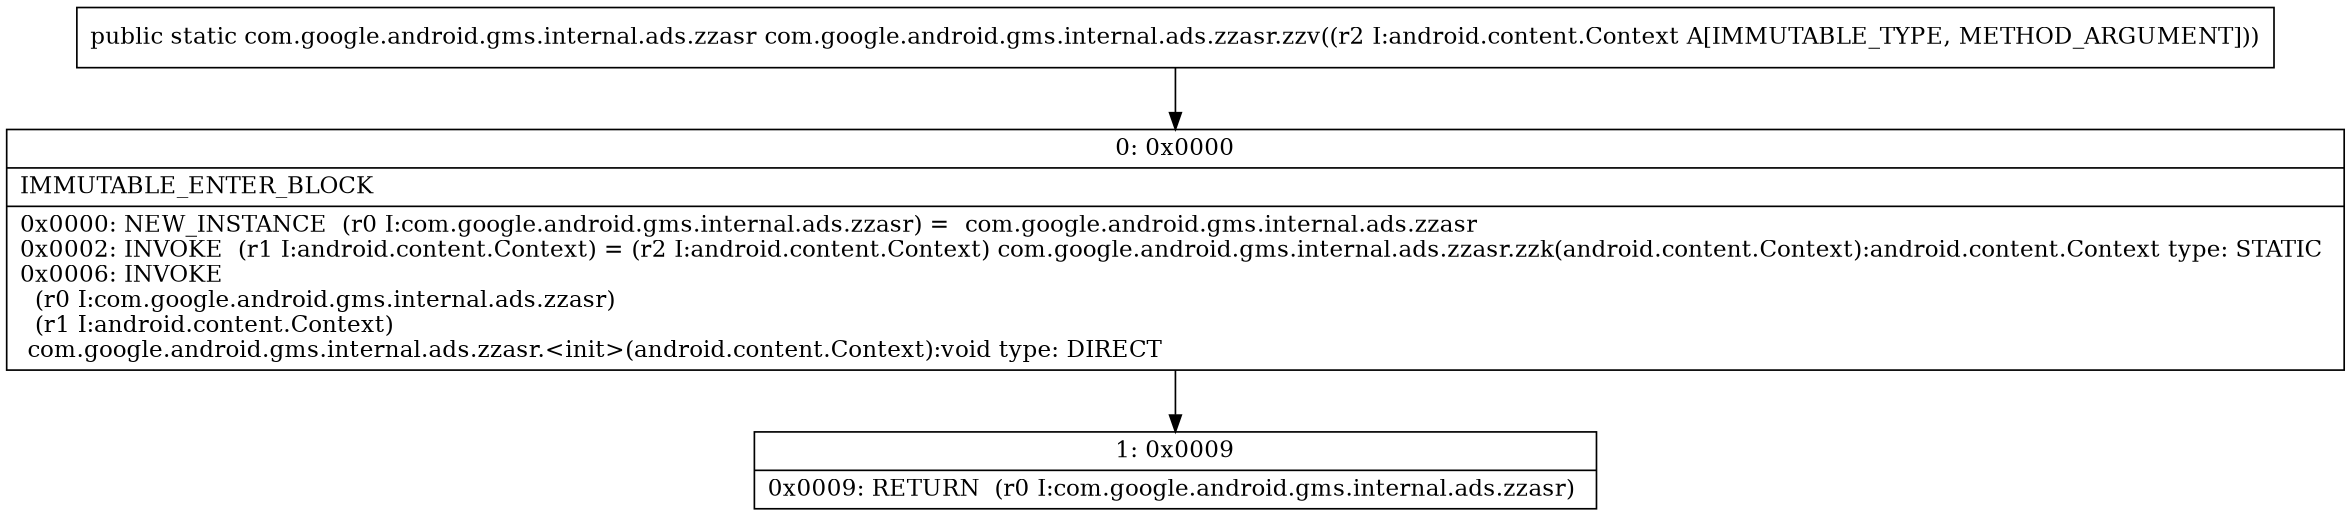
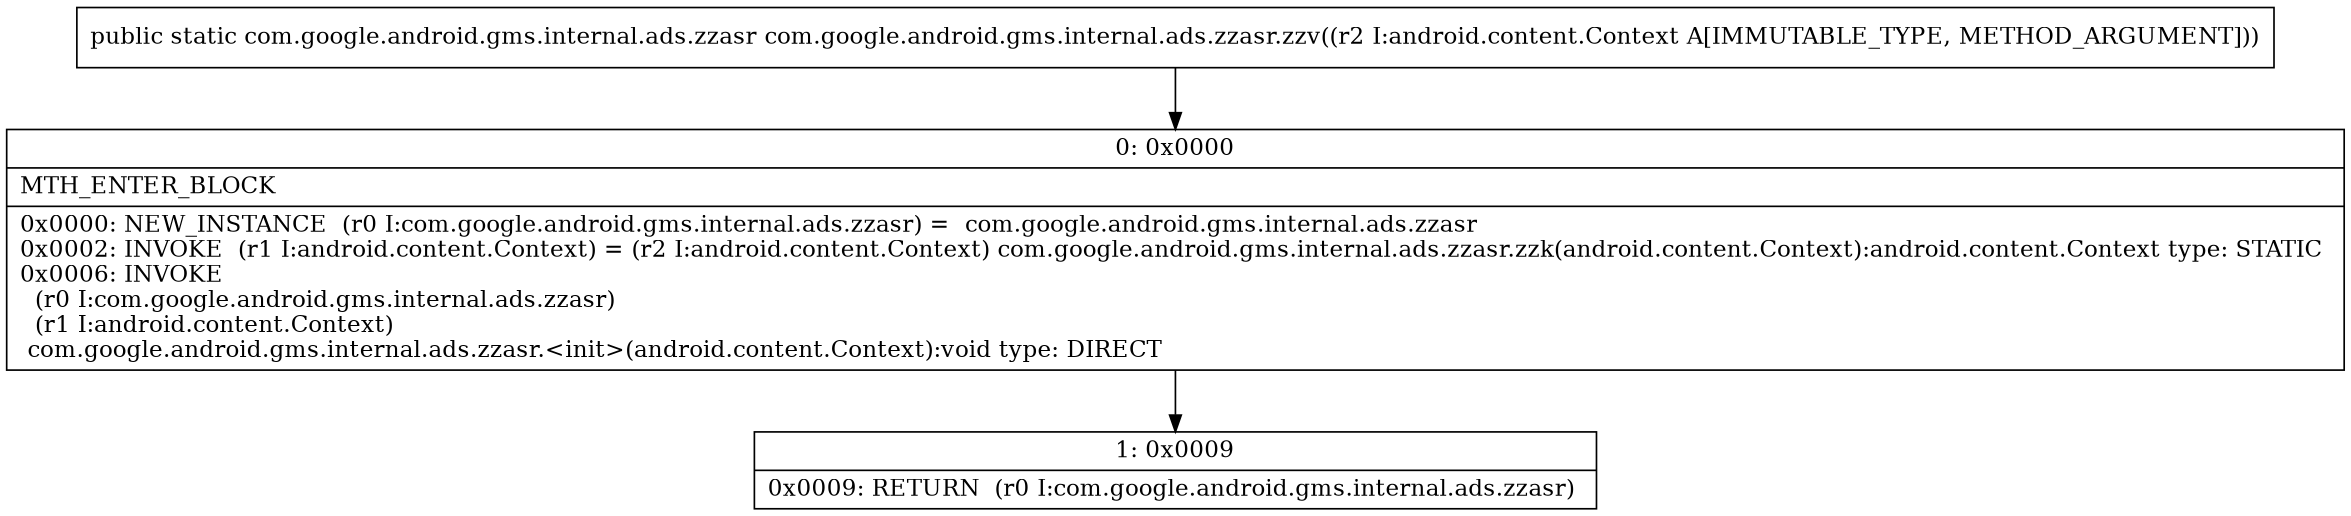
node "0: 0x0000": text "IMMUTABLE_ENTER_BLOCK" -> "MTH_ENTER_BLOCK"
